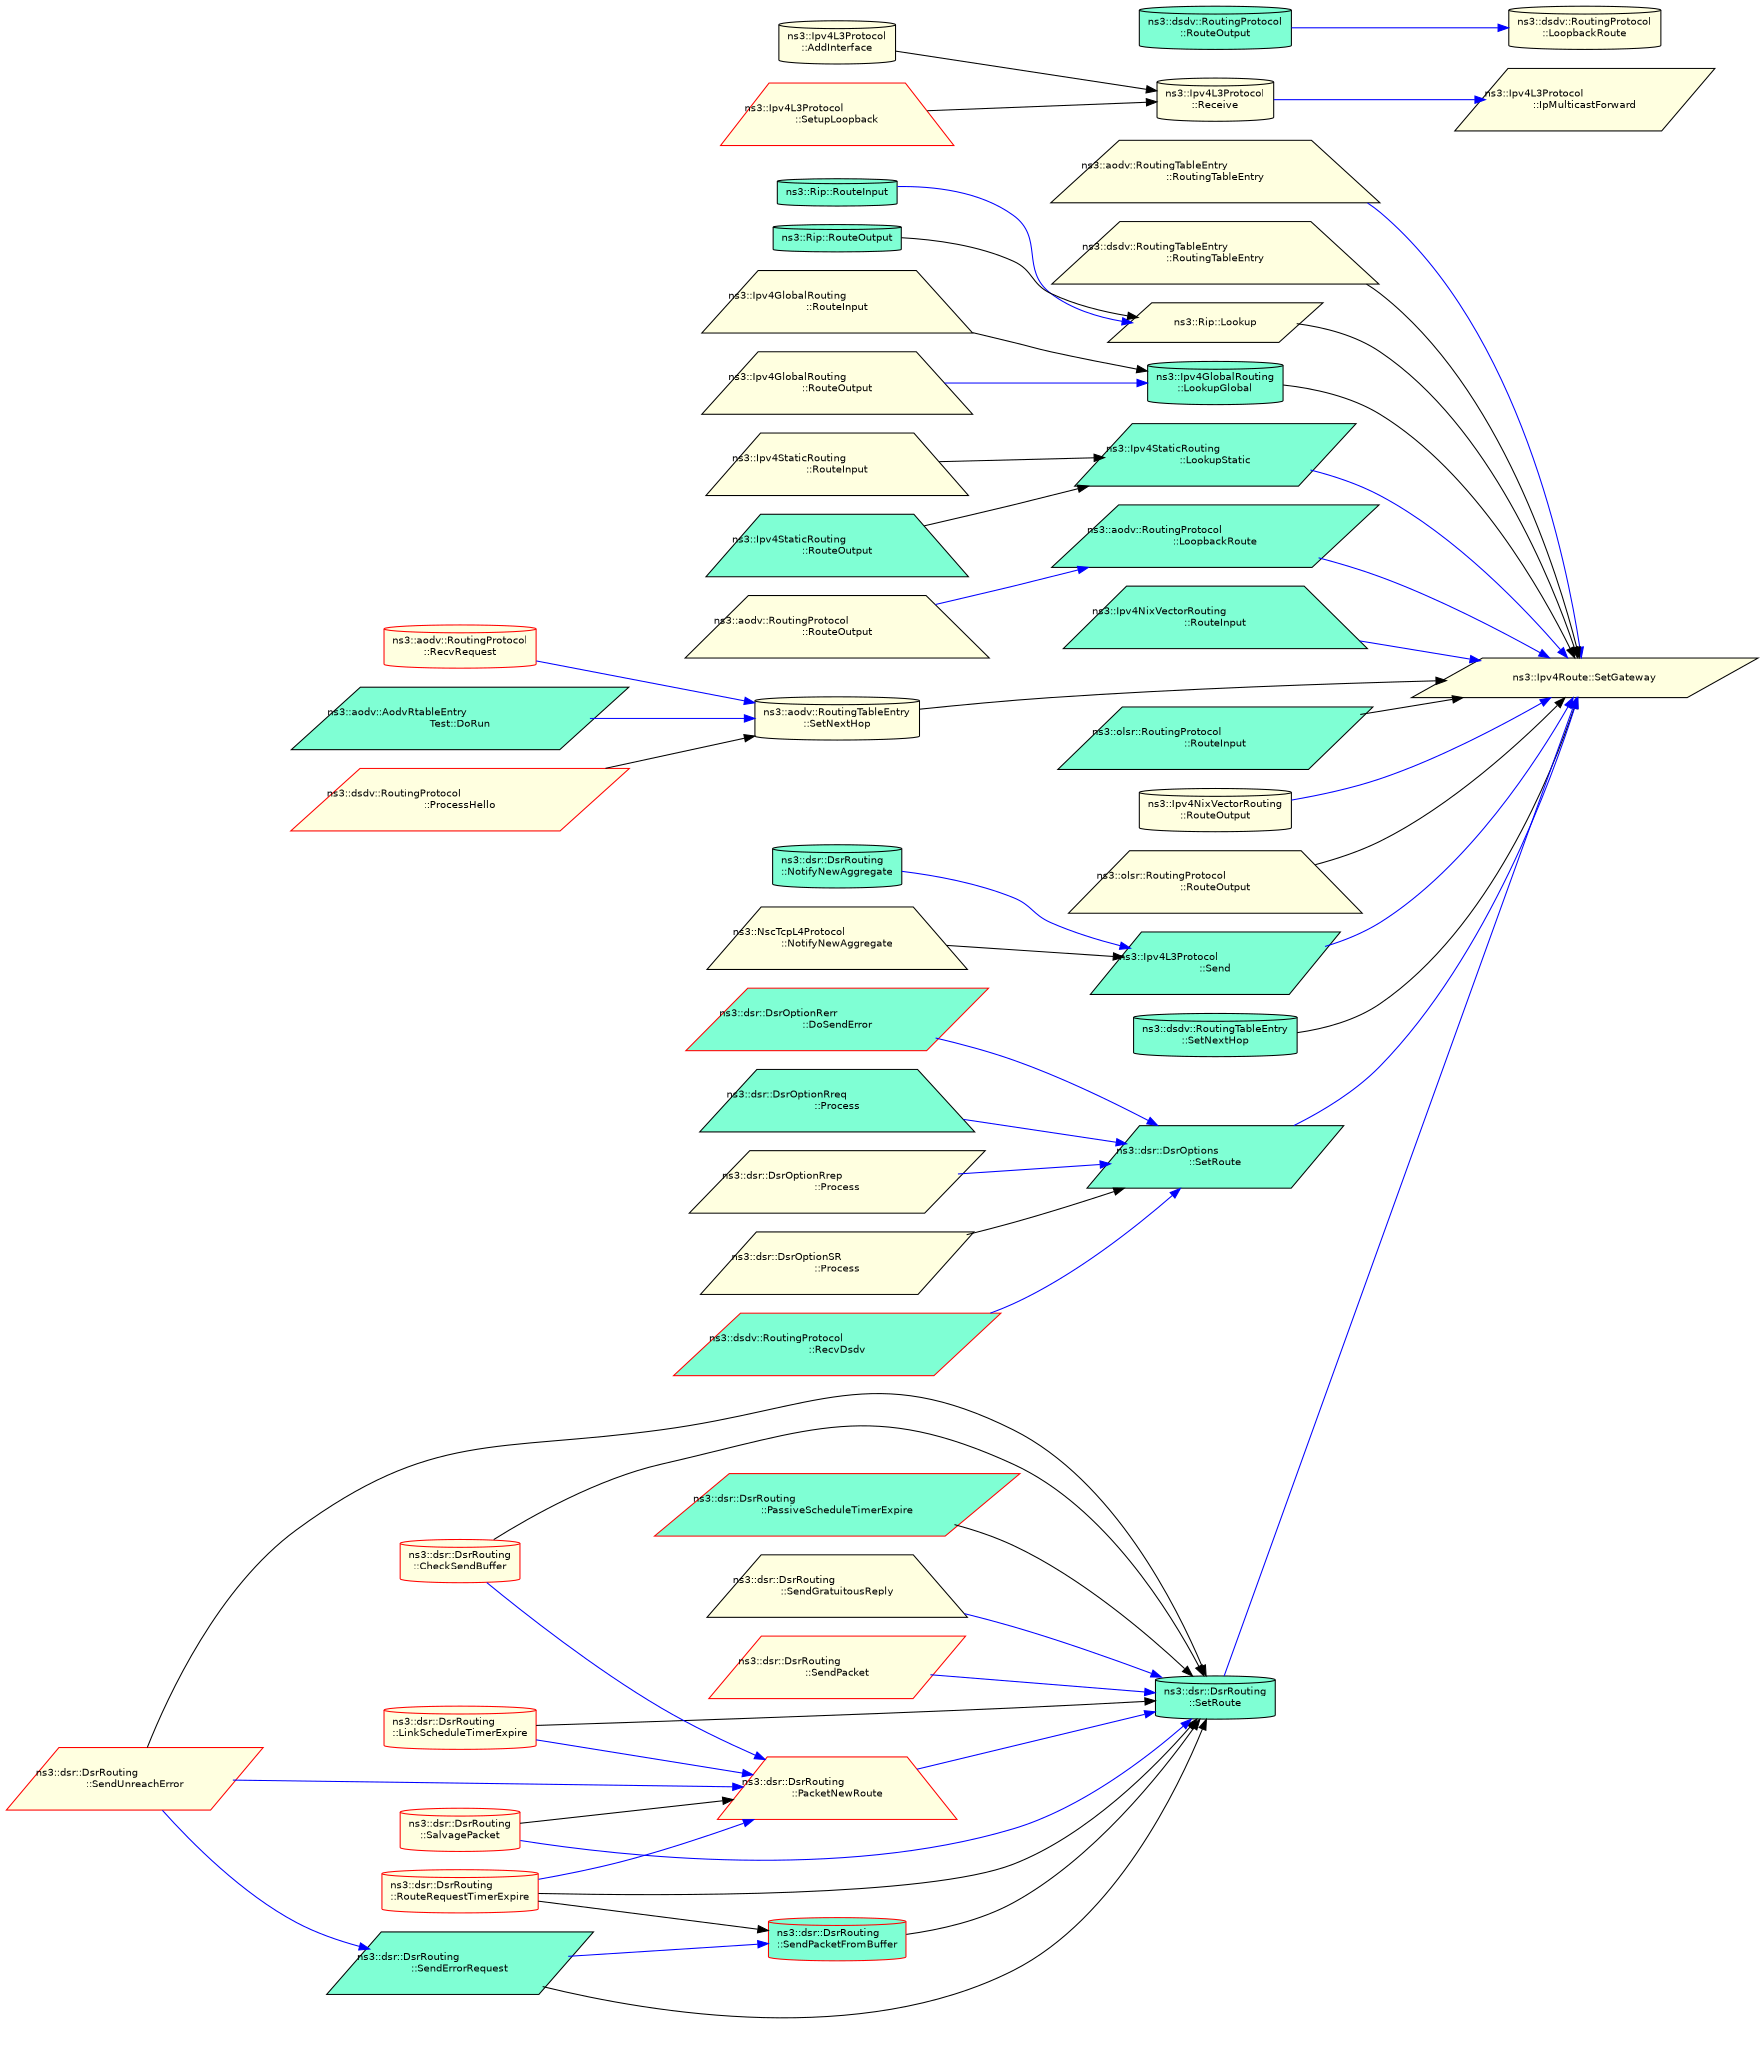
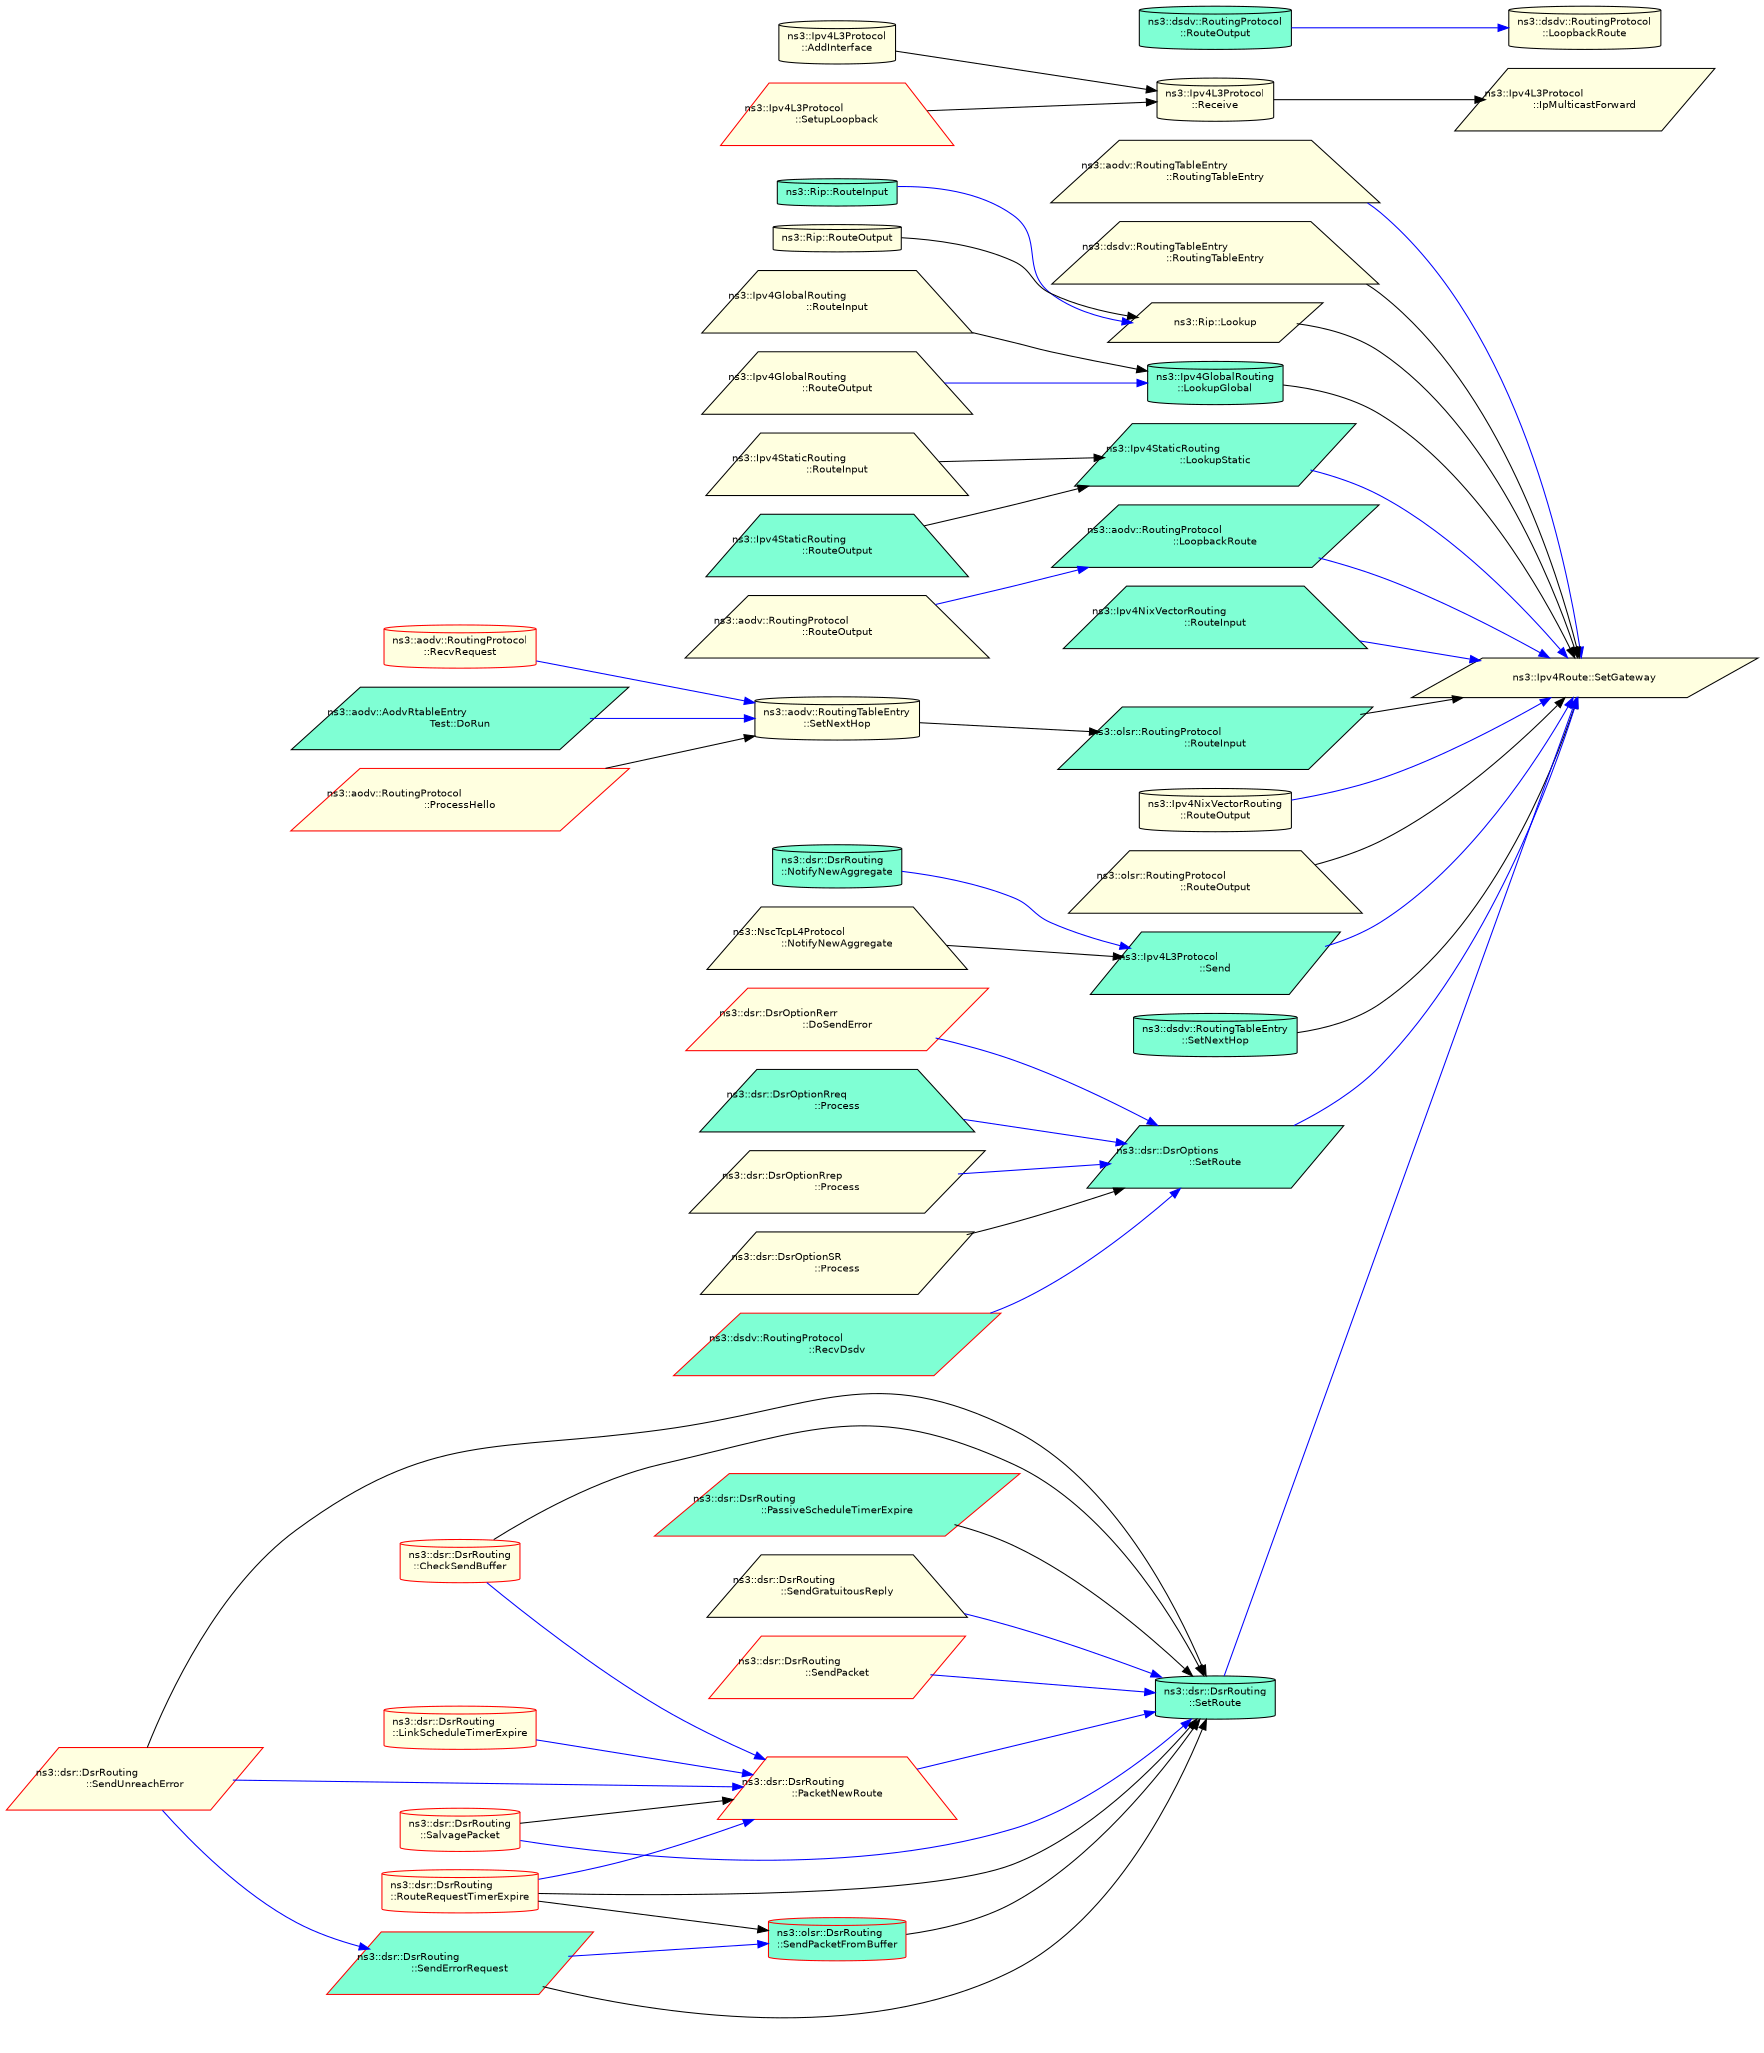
edge "ns3::Ipv4L3Protocol ::Receive" -> "ns3::Ipv4L3Protocol ::IpMulticastForward": color blue -> black
node "ns3::Rip::RouteOutput": fillcolor aquamarine -> lightyellow
edge "ns3::aodv::RoutingTableEntry ::SetNextHop" -> "ns3::Ipv4Route::SetGateway": now "ns3::aodv::RoutingTableEntry ::SetNextHop" -> "ns3::olsr::RoutingProtocol ::RouteInput"
node "ns3::dsdv::RoutingProtocol ::ProcessHello": label "ns3::dsdv::RoutingProtocol ::ProcessHello" -> "ns3::aodv::RoutingProtocol ::ProcessHello"
node "ns3::dsr::DsrOptionRerr ::DoSendError": fillcolor aquamarine -> lightyellow
edge "ns3::dsr::DsrRouting ::LinkScheduleTimerExpire" -> "ns3::dsr::DsrRouting ::SetRoute": removed
node "ns3::dsr::DsrRouting ::SendPacketFromBuffer": label "ns3::dsr::DsrRouting ::SendPacketFromBuffer" -> "ns3::olsr::DsrRouting ::SendPacketFromBuffer"
node "ns3::dsr::DsrRouting ::SendErrorRequest": color black -> red
